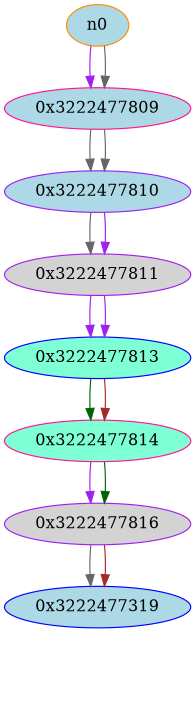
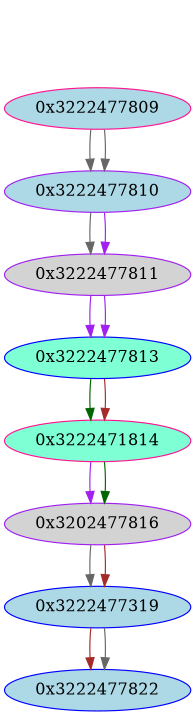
node "n0": removed
node "0x3222477814": label "0x3222477814" -> "0x3222471814"
node "0x3222477816": label "0x3222477816" -> "0x3202477816"
node "0x3222477822": added
